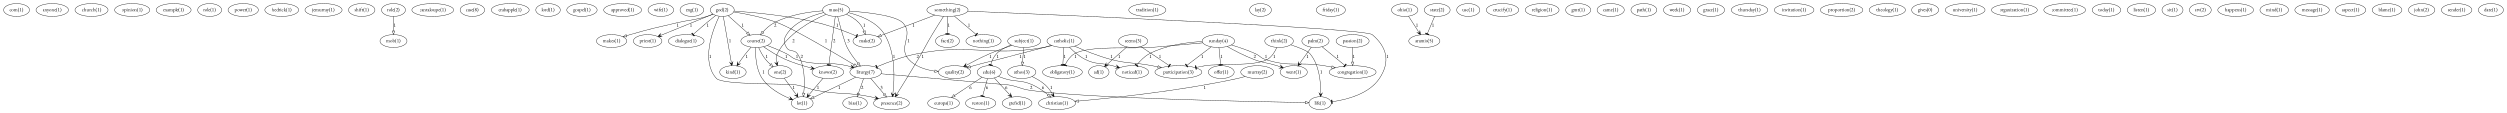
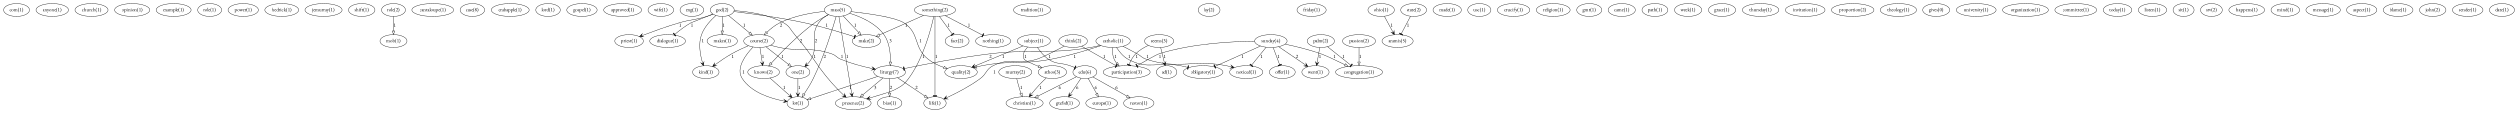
node "made(1)": added
edge "god(2)" -> "liturgy(7)": removed, label "1"
edge "mass(5)" -> "knows(2)": arrowhead tee -> onormal
edge "edu(6)" -> "reston(1)": arrowhead tee -> onormal
